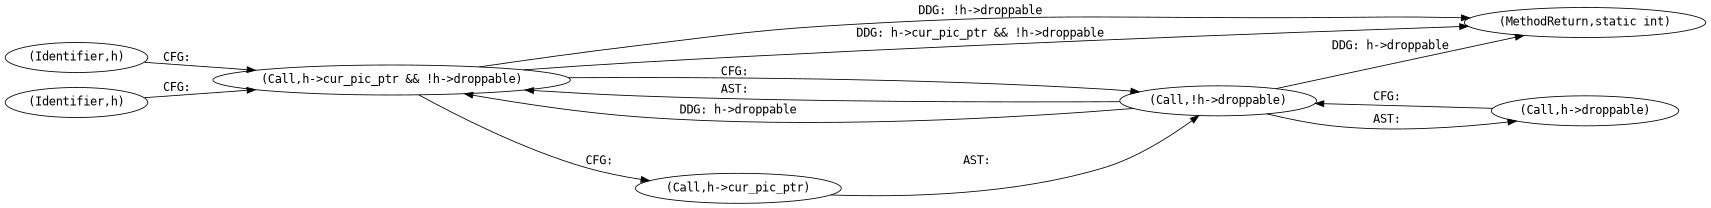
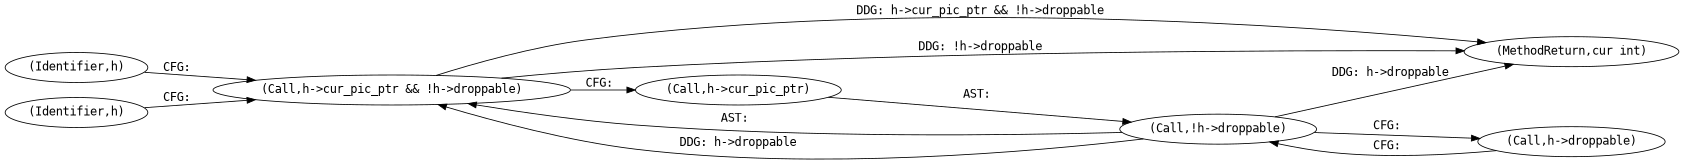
node "(MethodReturn,static int)": label "(MethodReturn,static int)" -> "(MethodReturn,cur int)"
edge "(Call,h->cur_pic_ptr && !h->droppable)" -> "(Call,!h->droppable)": removed, label "CFG:"
edge "(Call,!h->droppable)" -> "(Call,h->droppable)": label "AST: " -> "CFG: "
